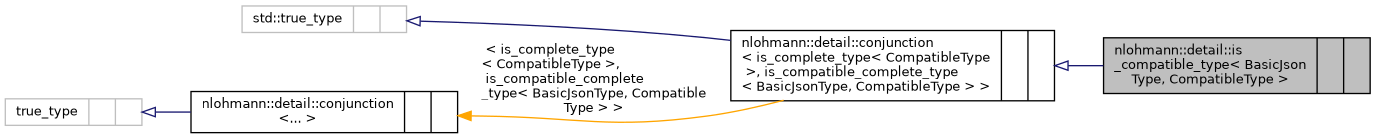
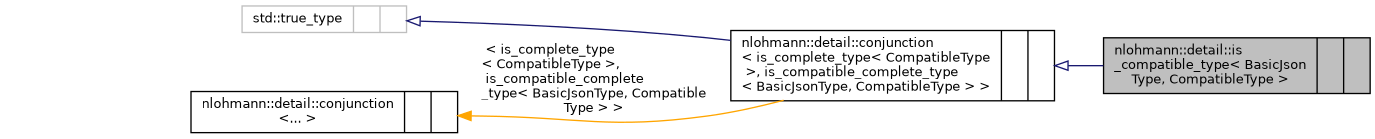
node "true_type": removed
